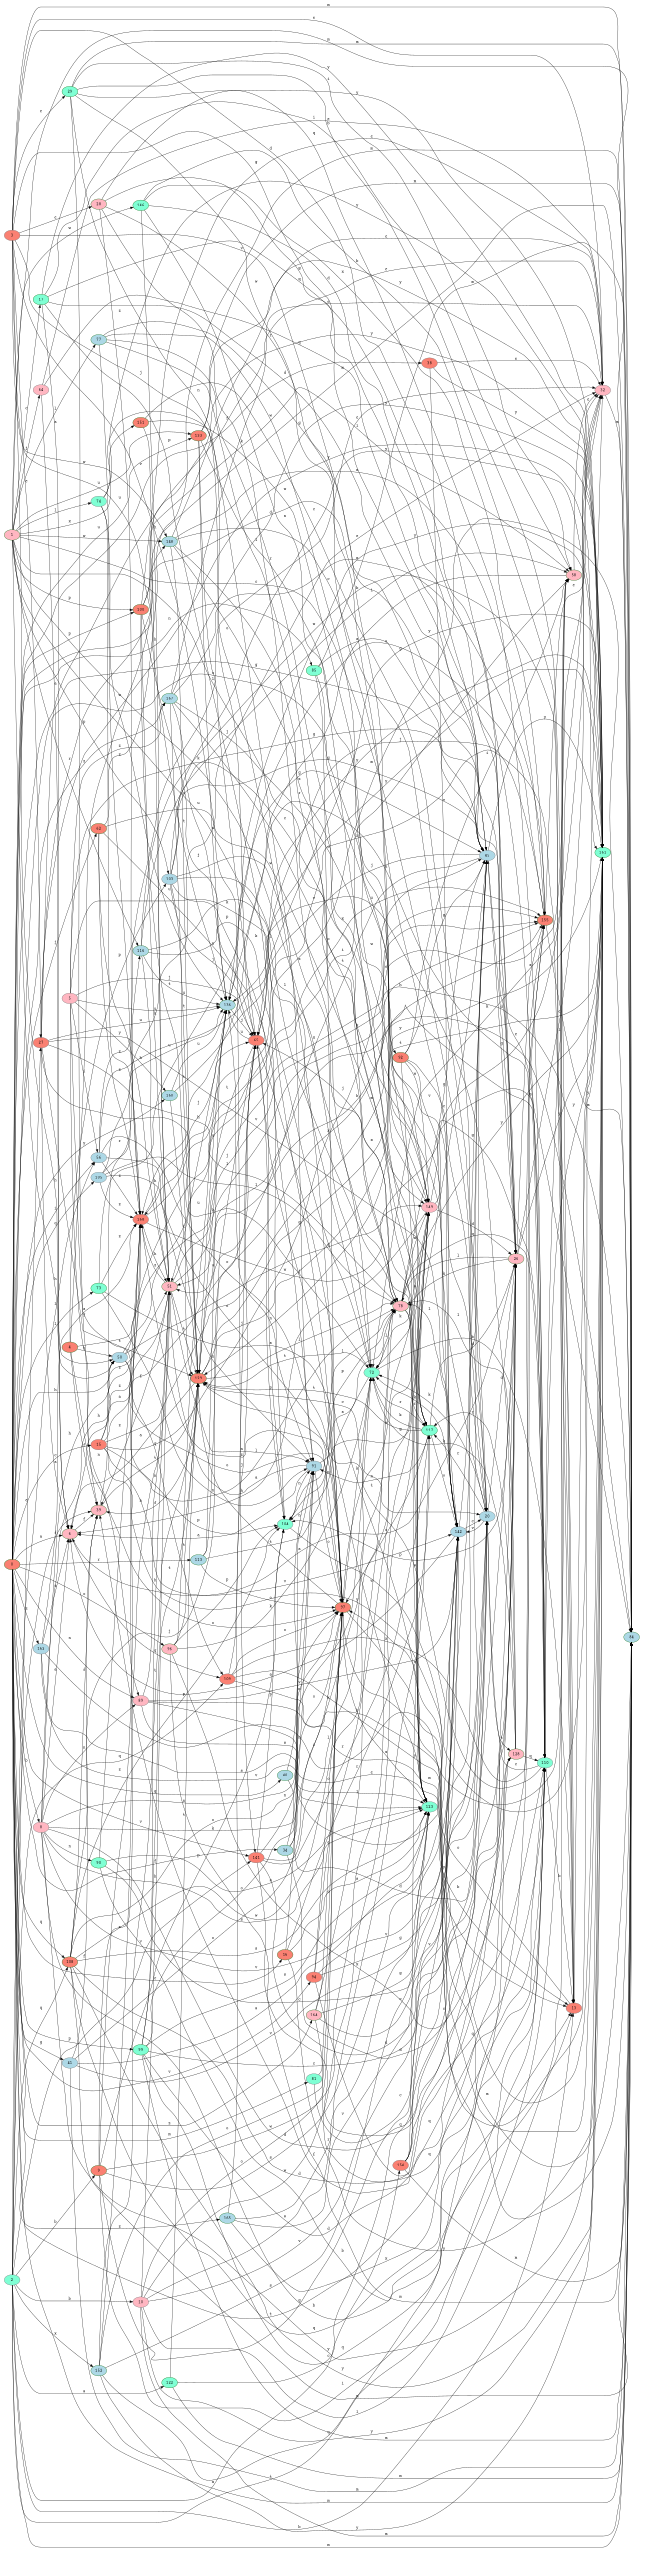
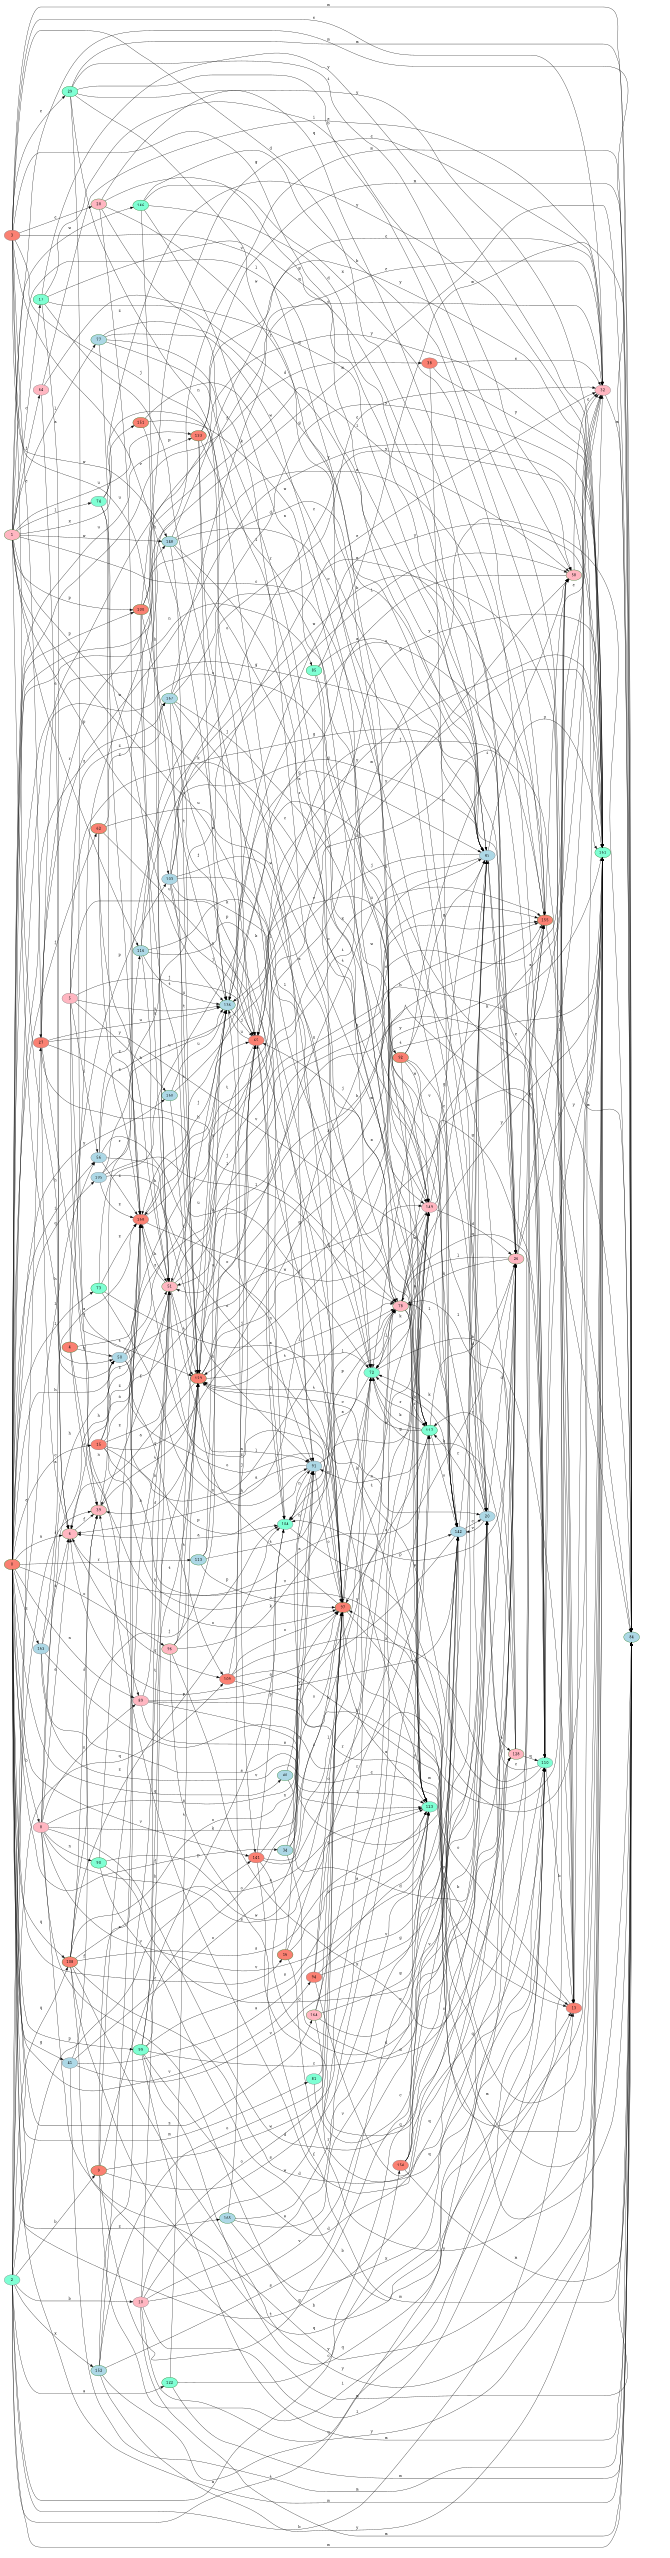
edge "1" -> "78": now "1" -> "45"
